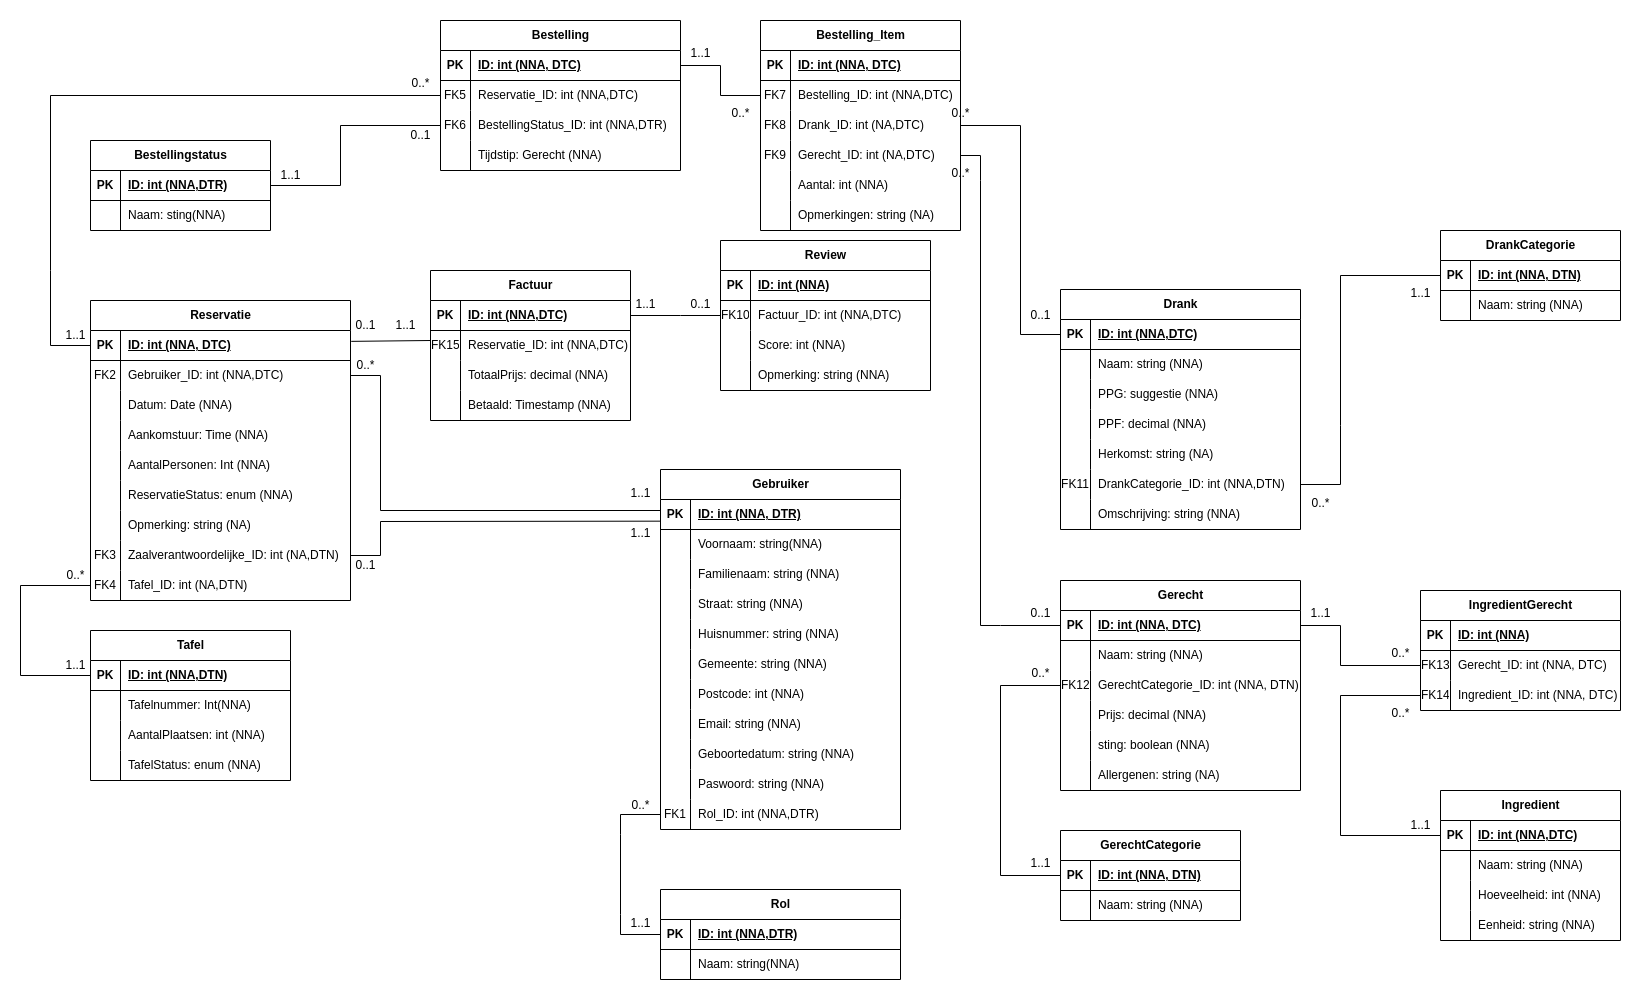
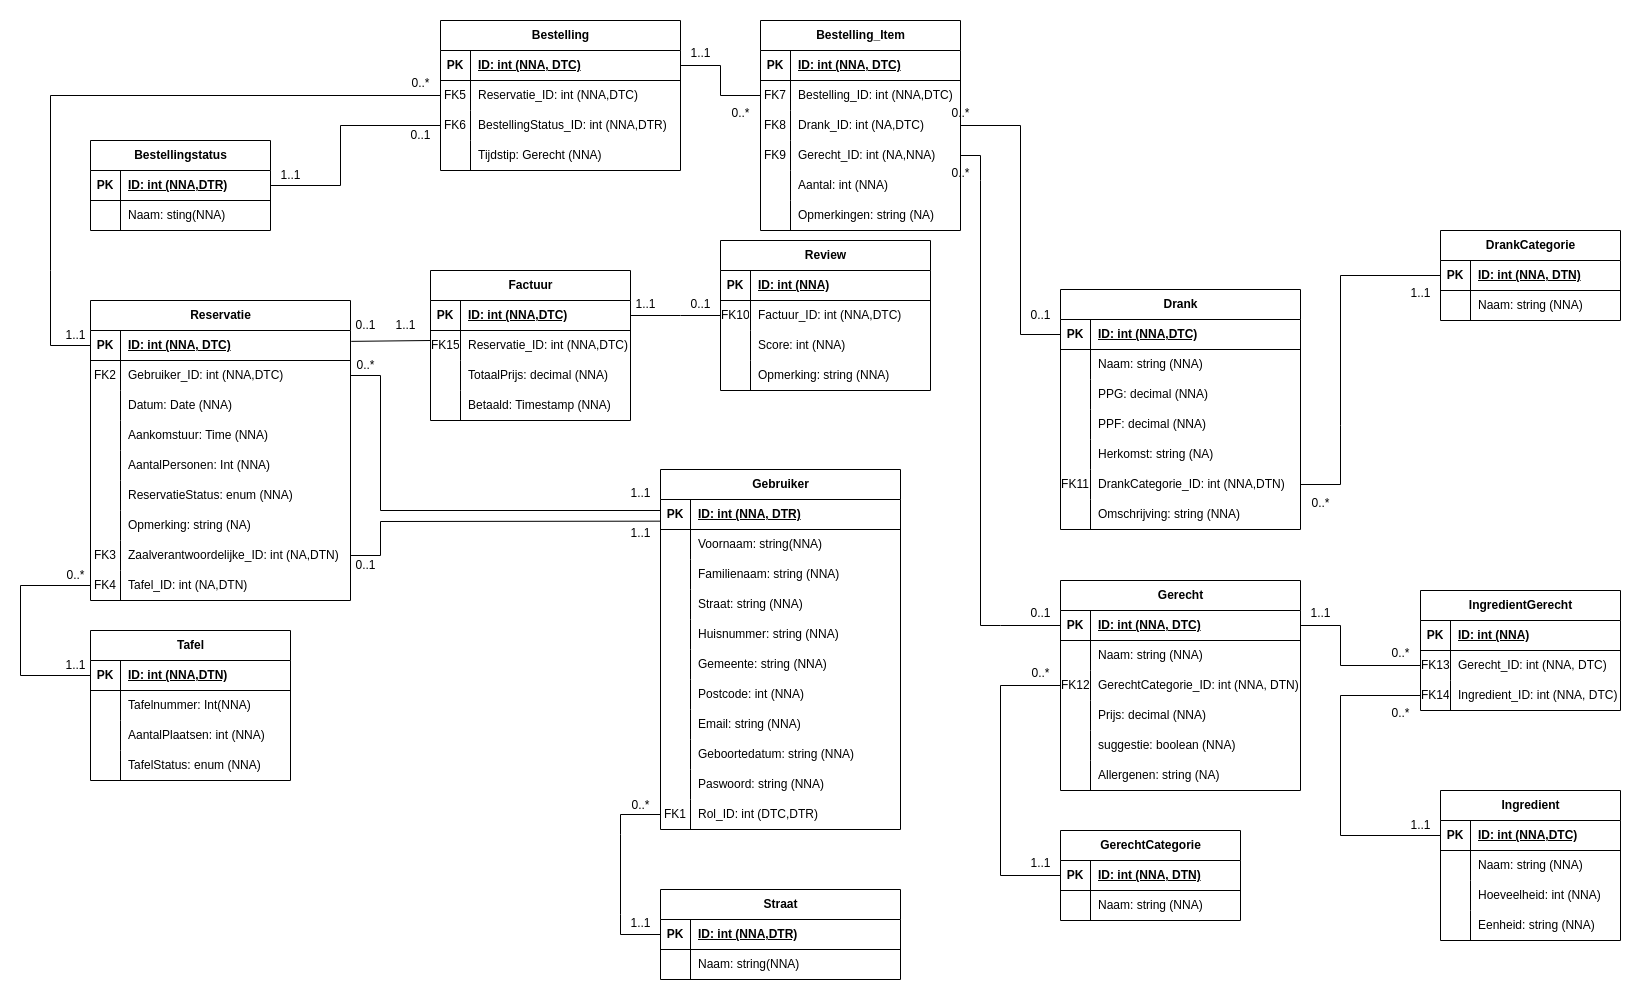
node "Gerecht_ID: int (NA,DTC)": label "Gerecht_ID: int (NA,DTC)" -> "Gerecht_ID: int (NA,NNA)"
node "PPG: suggestie (NNA)": label "PPG: suggestie (NNA)" -> "PPG: decimal (NNA)"
node "sting: boolean (NNA)": label "sting: boolean (NNA)" -> "suggestie: boolean (NNA)"
node "Rol_ID: int (NNA,DTR)": label "Rol_ID: int (NNA,DTR)" -> "Rol_ID: int (DTC,DTR)"
node "Rol": label "Rol" -> "Straat"
